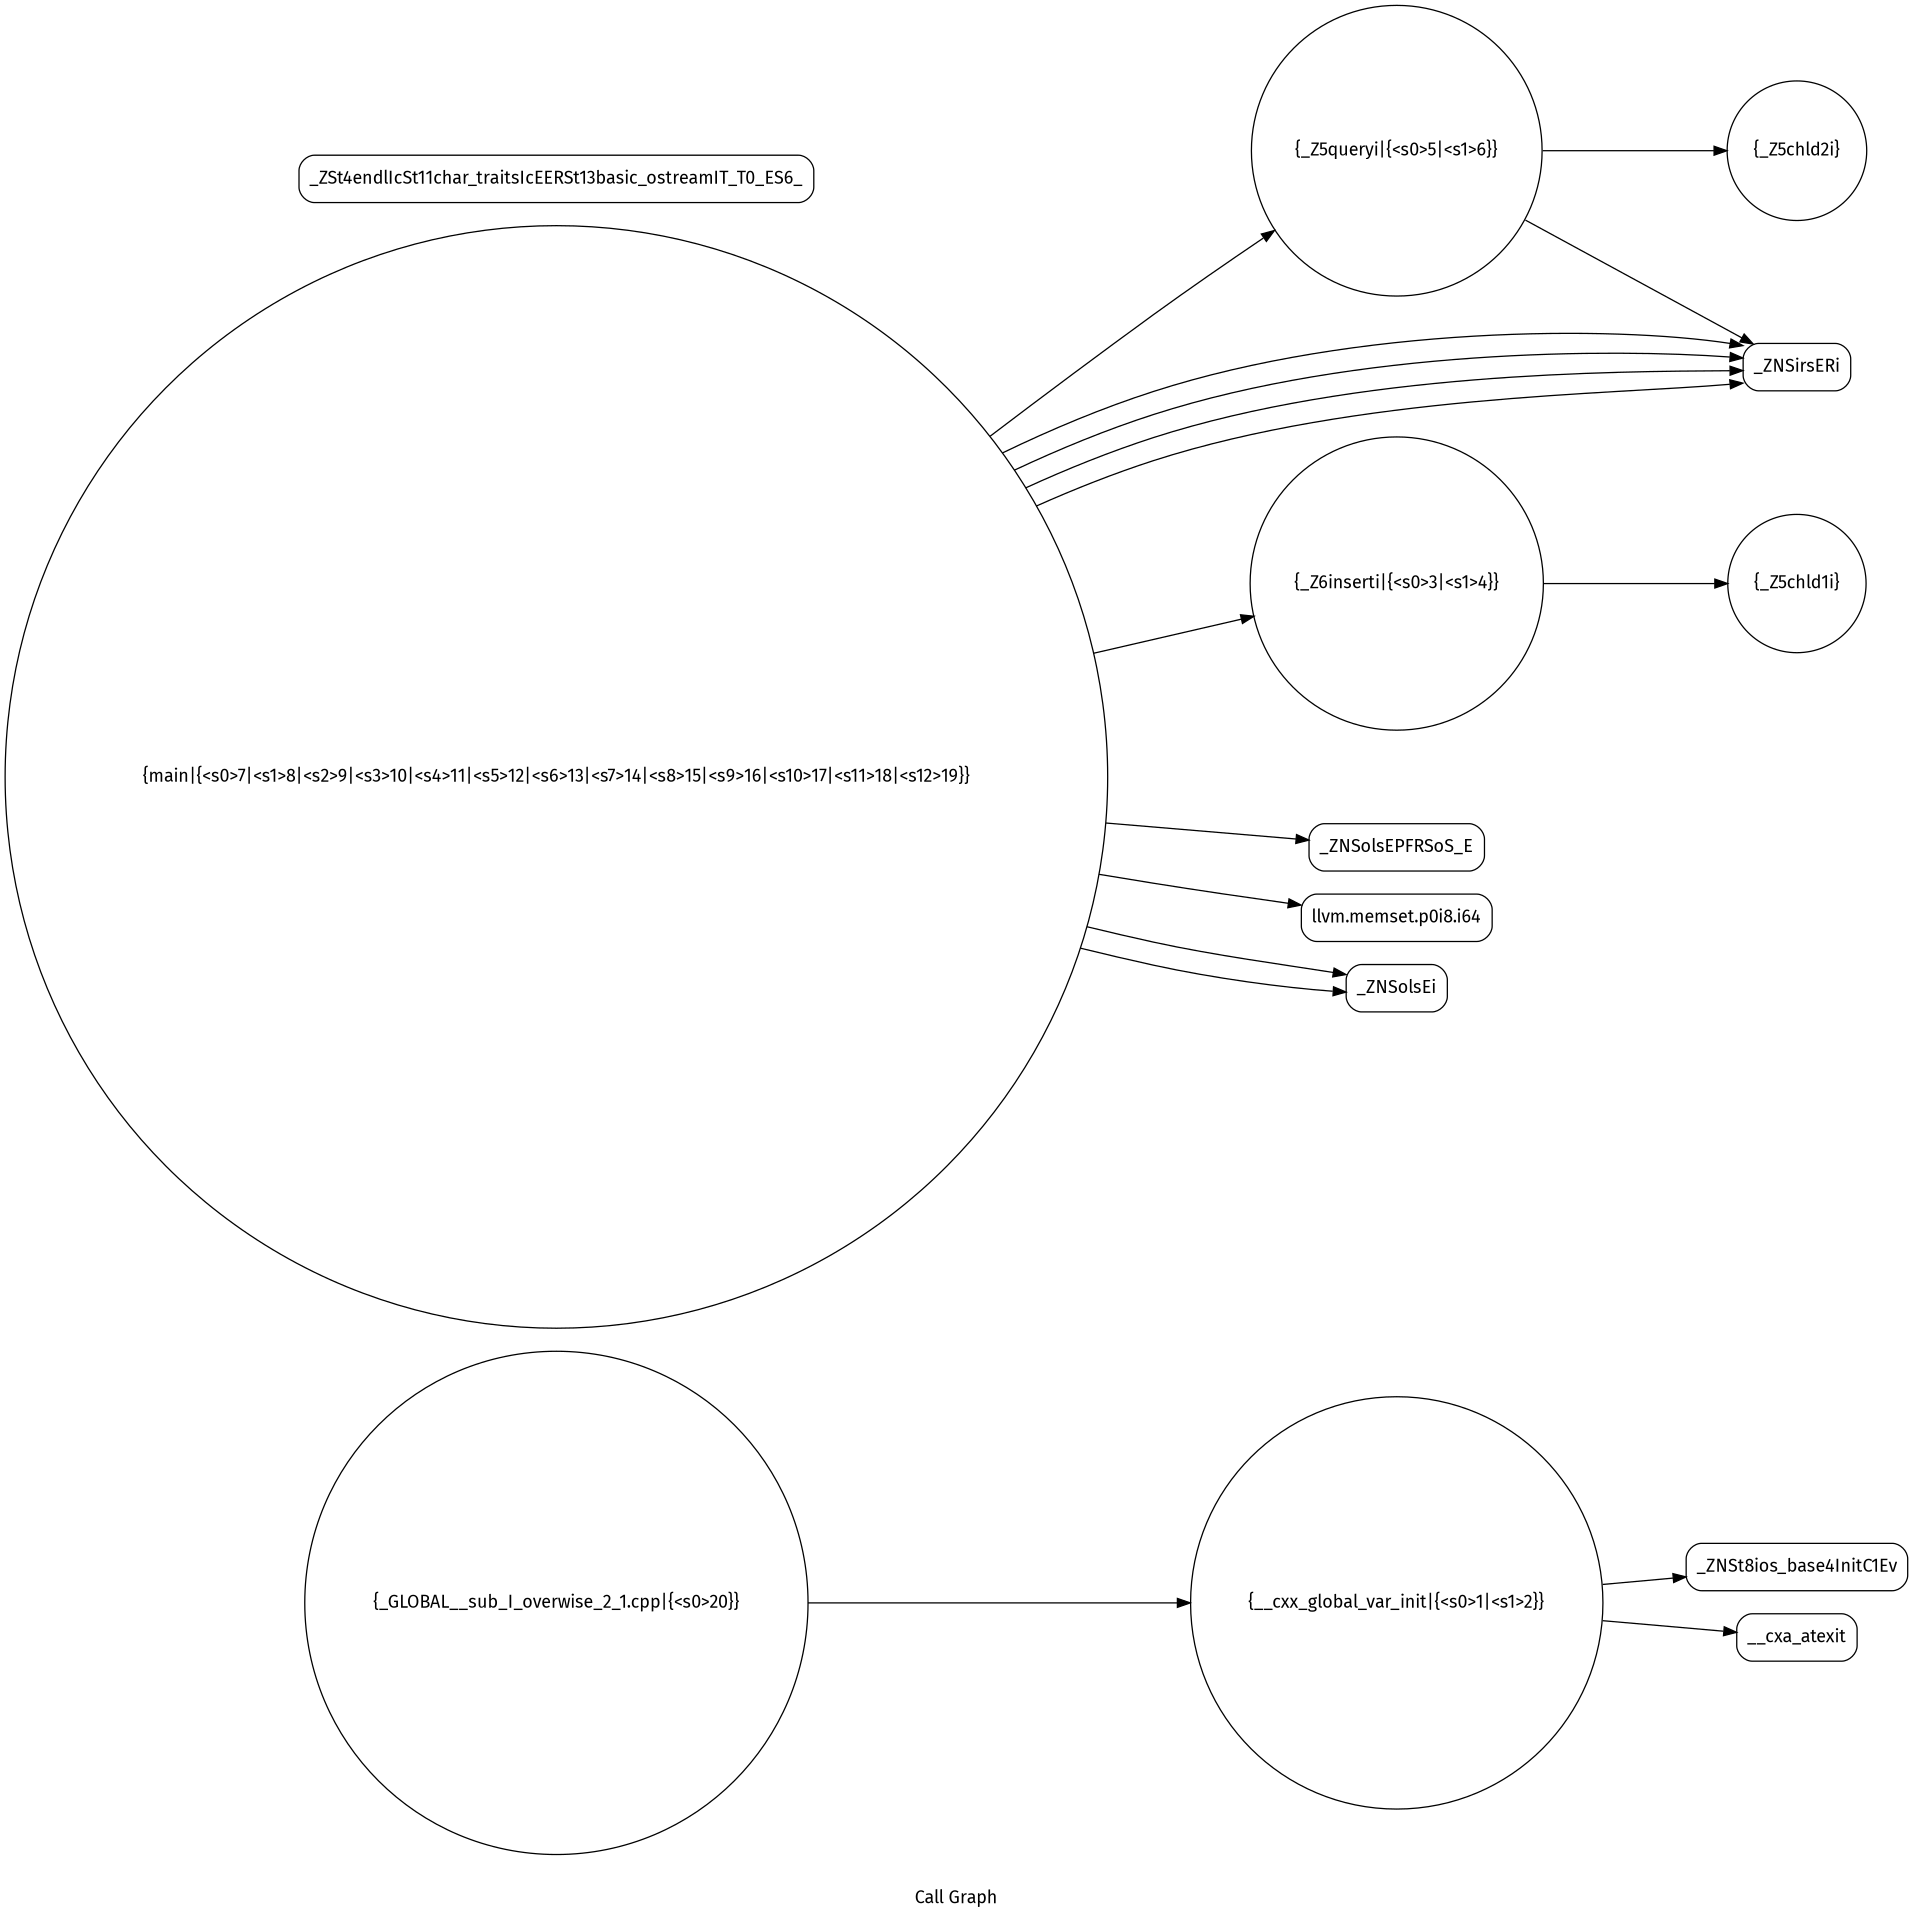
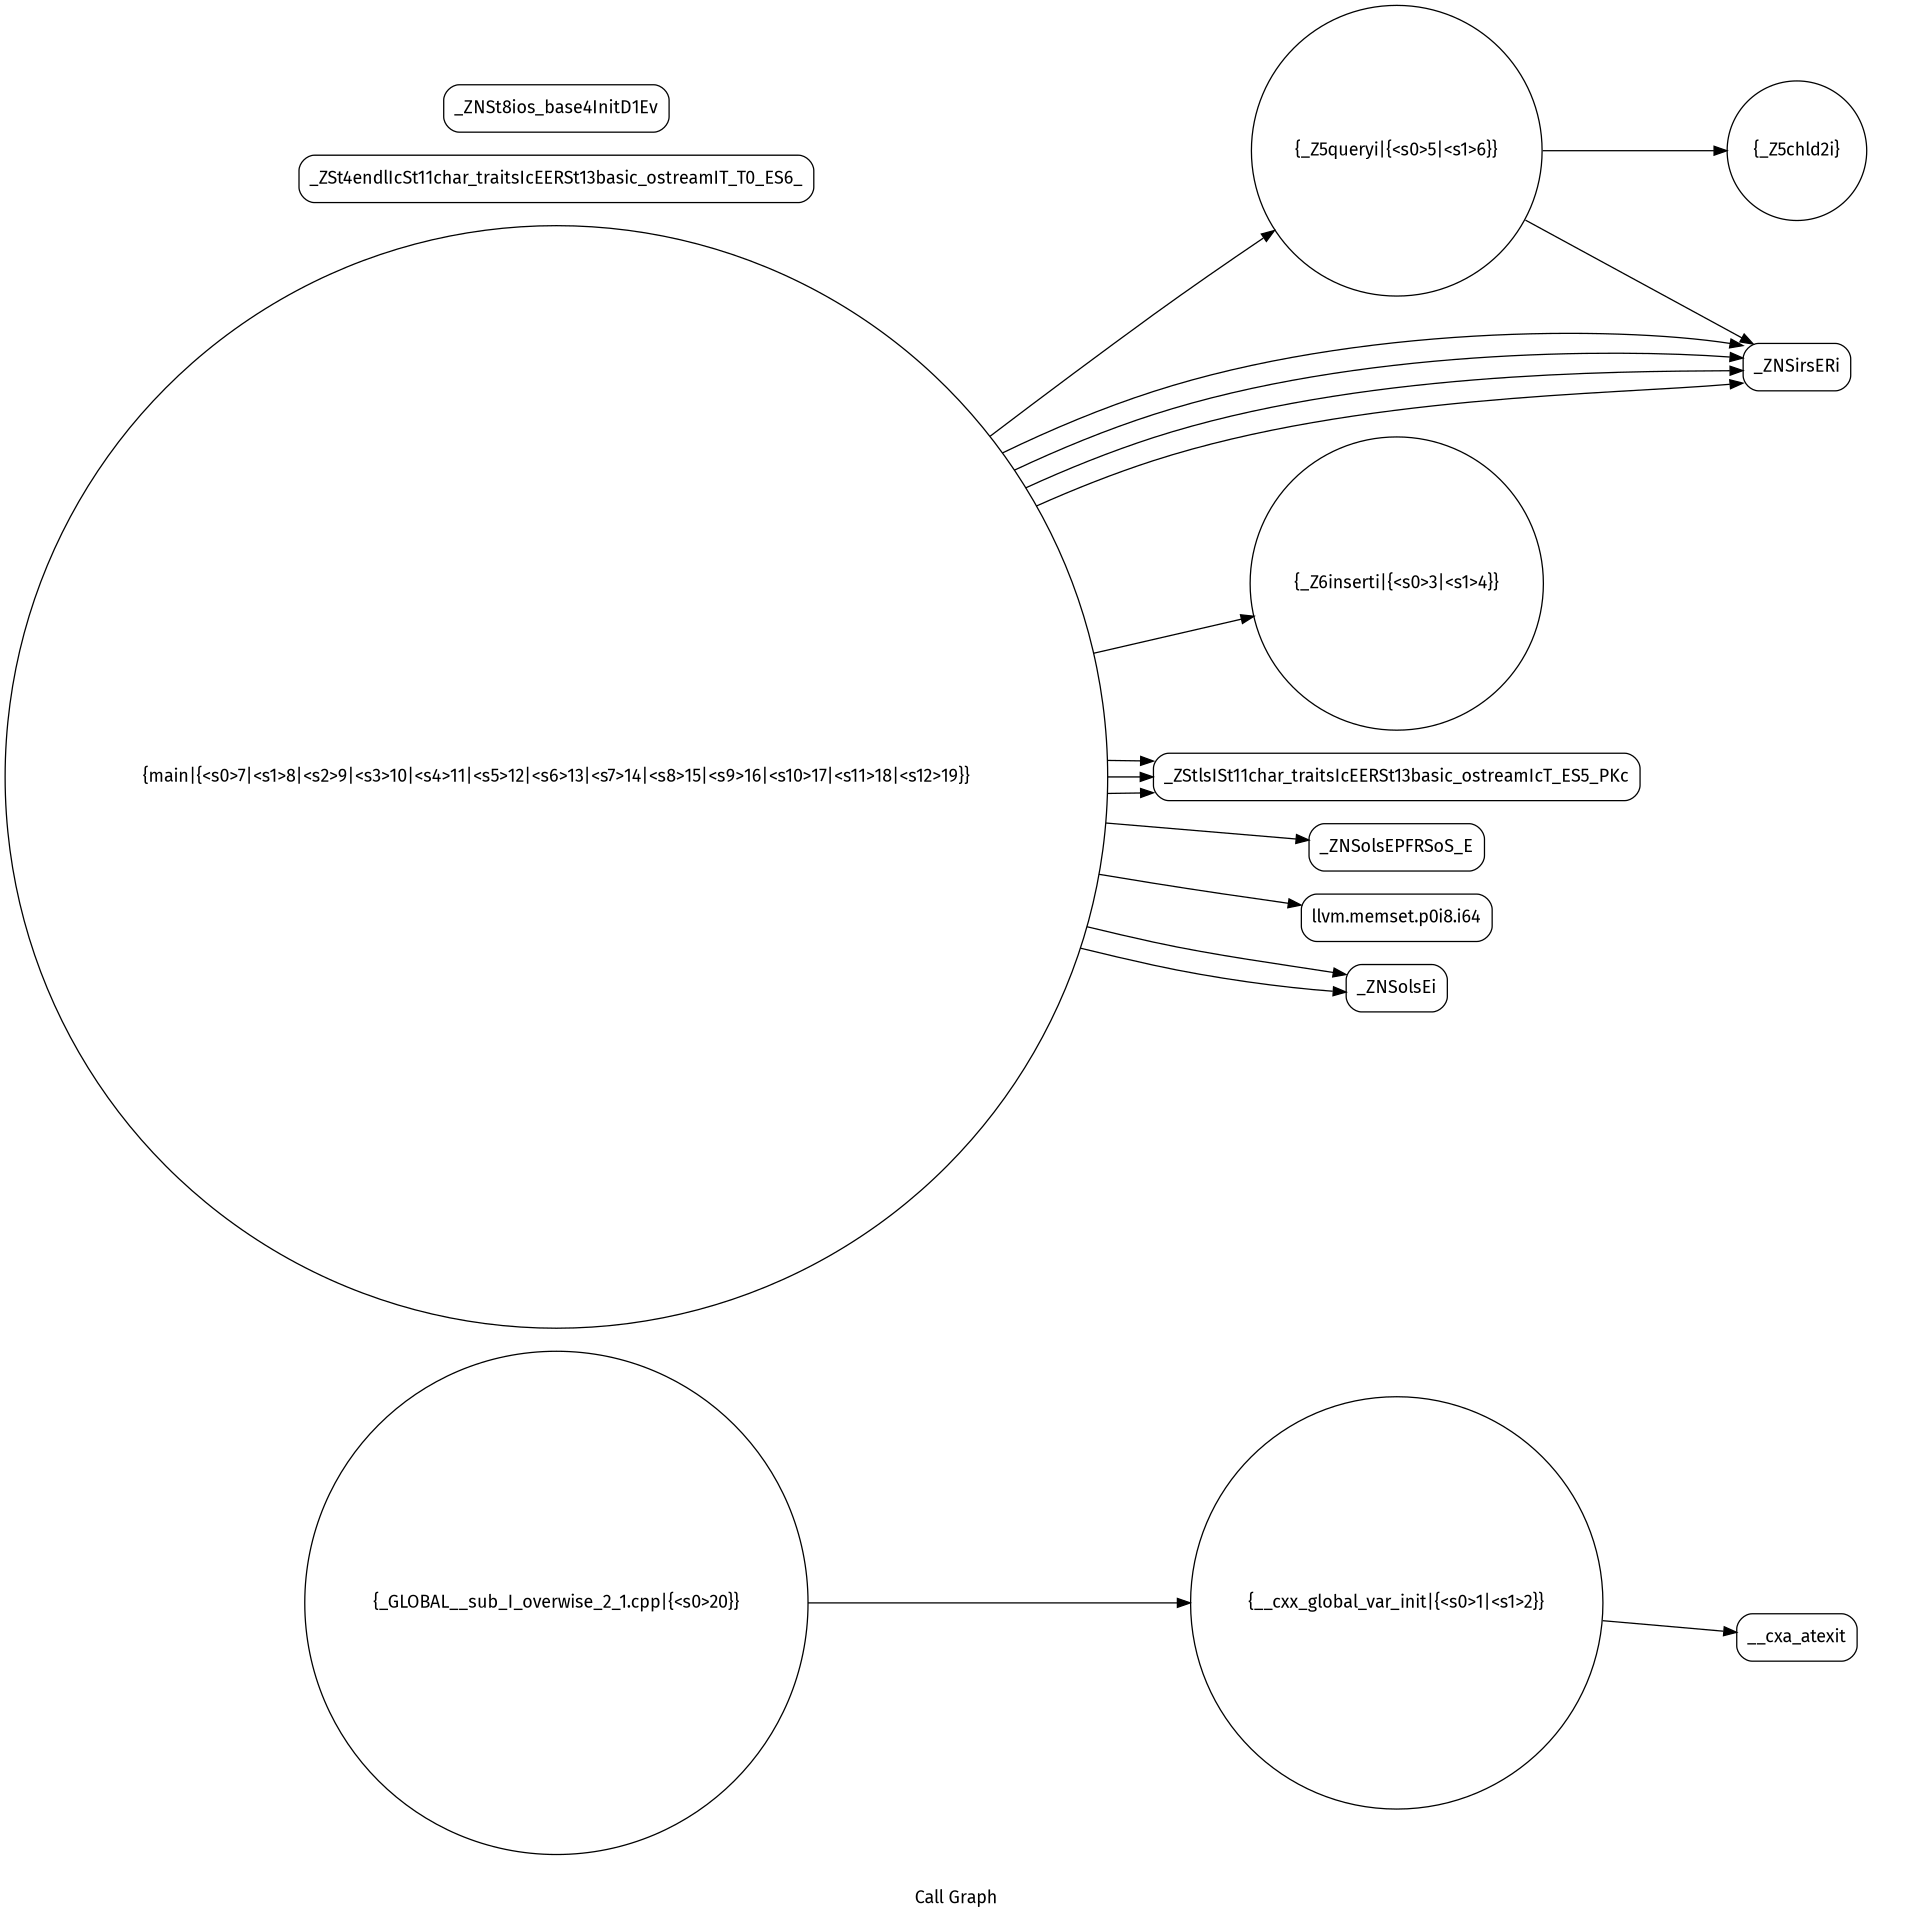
node "_ZNSt8ios_base4InitD1Ev": added
node "{_Z5chld1i}": removed
node "_ZStlsISt11char_traitsIcEERSt13basic_ostreamIcT_ES5_PKc": added
node "_ZNSt8ios_base4InitC1Ev": removed
